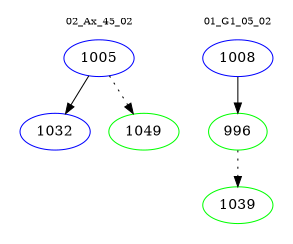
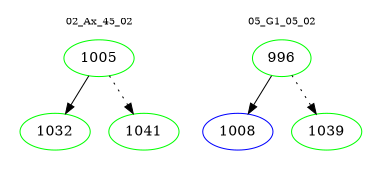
cluster "01_G1_05_02": label "01_G1_05_02" -> "05_G1_05_02"
node "1005": color blue -> green
edge "1008" -> "996": reversed
node "1032": color blue -> green
node "1049": label "1049" -> "1041"
